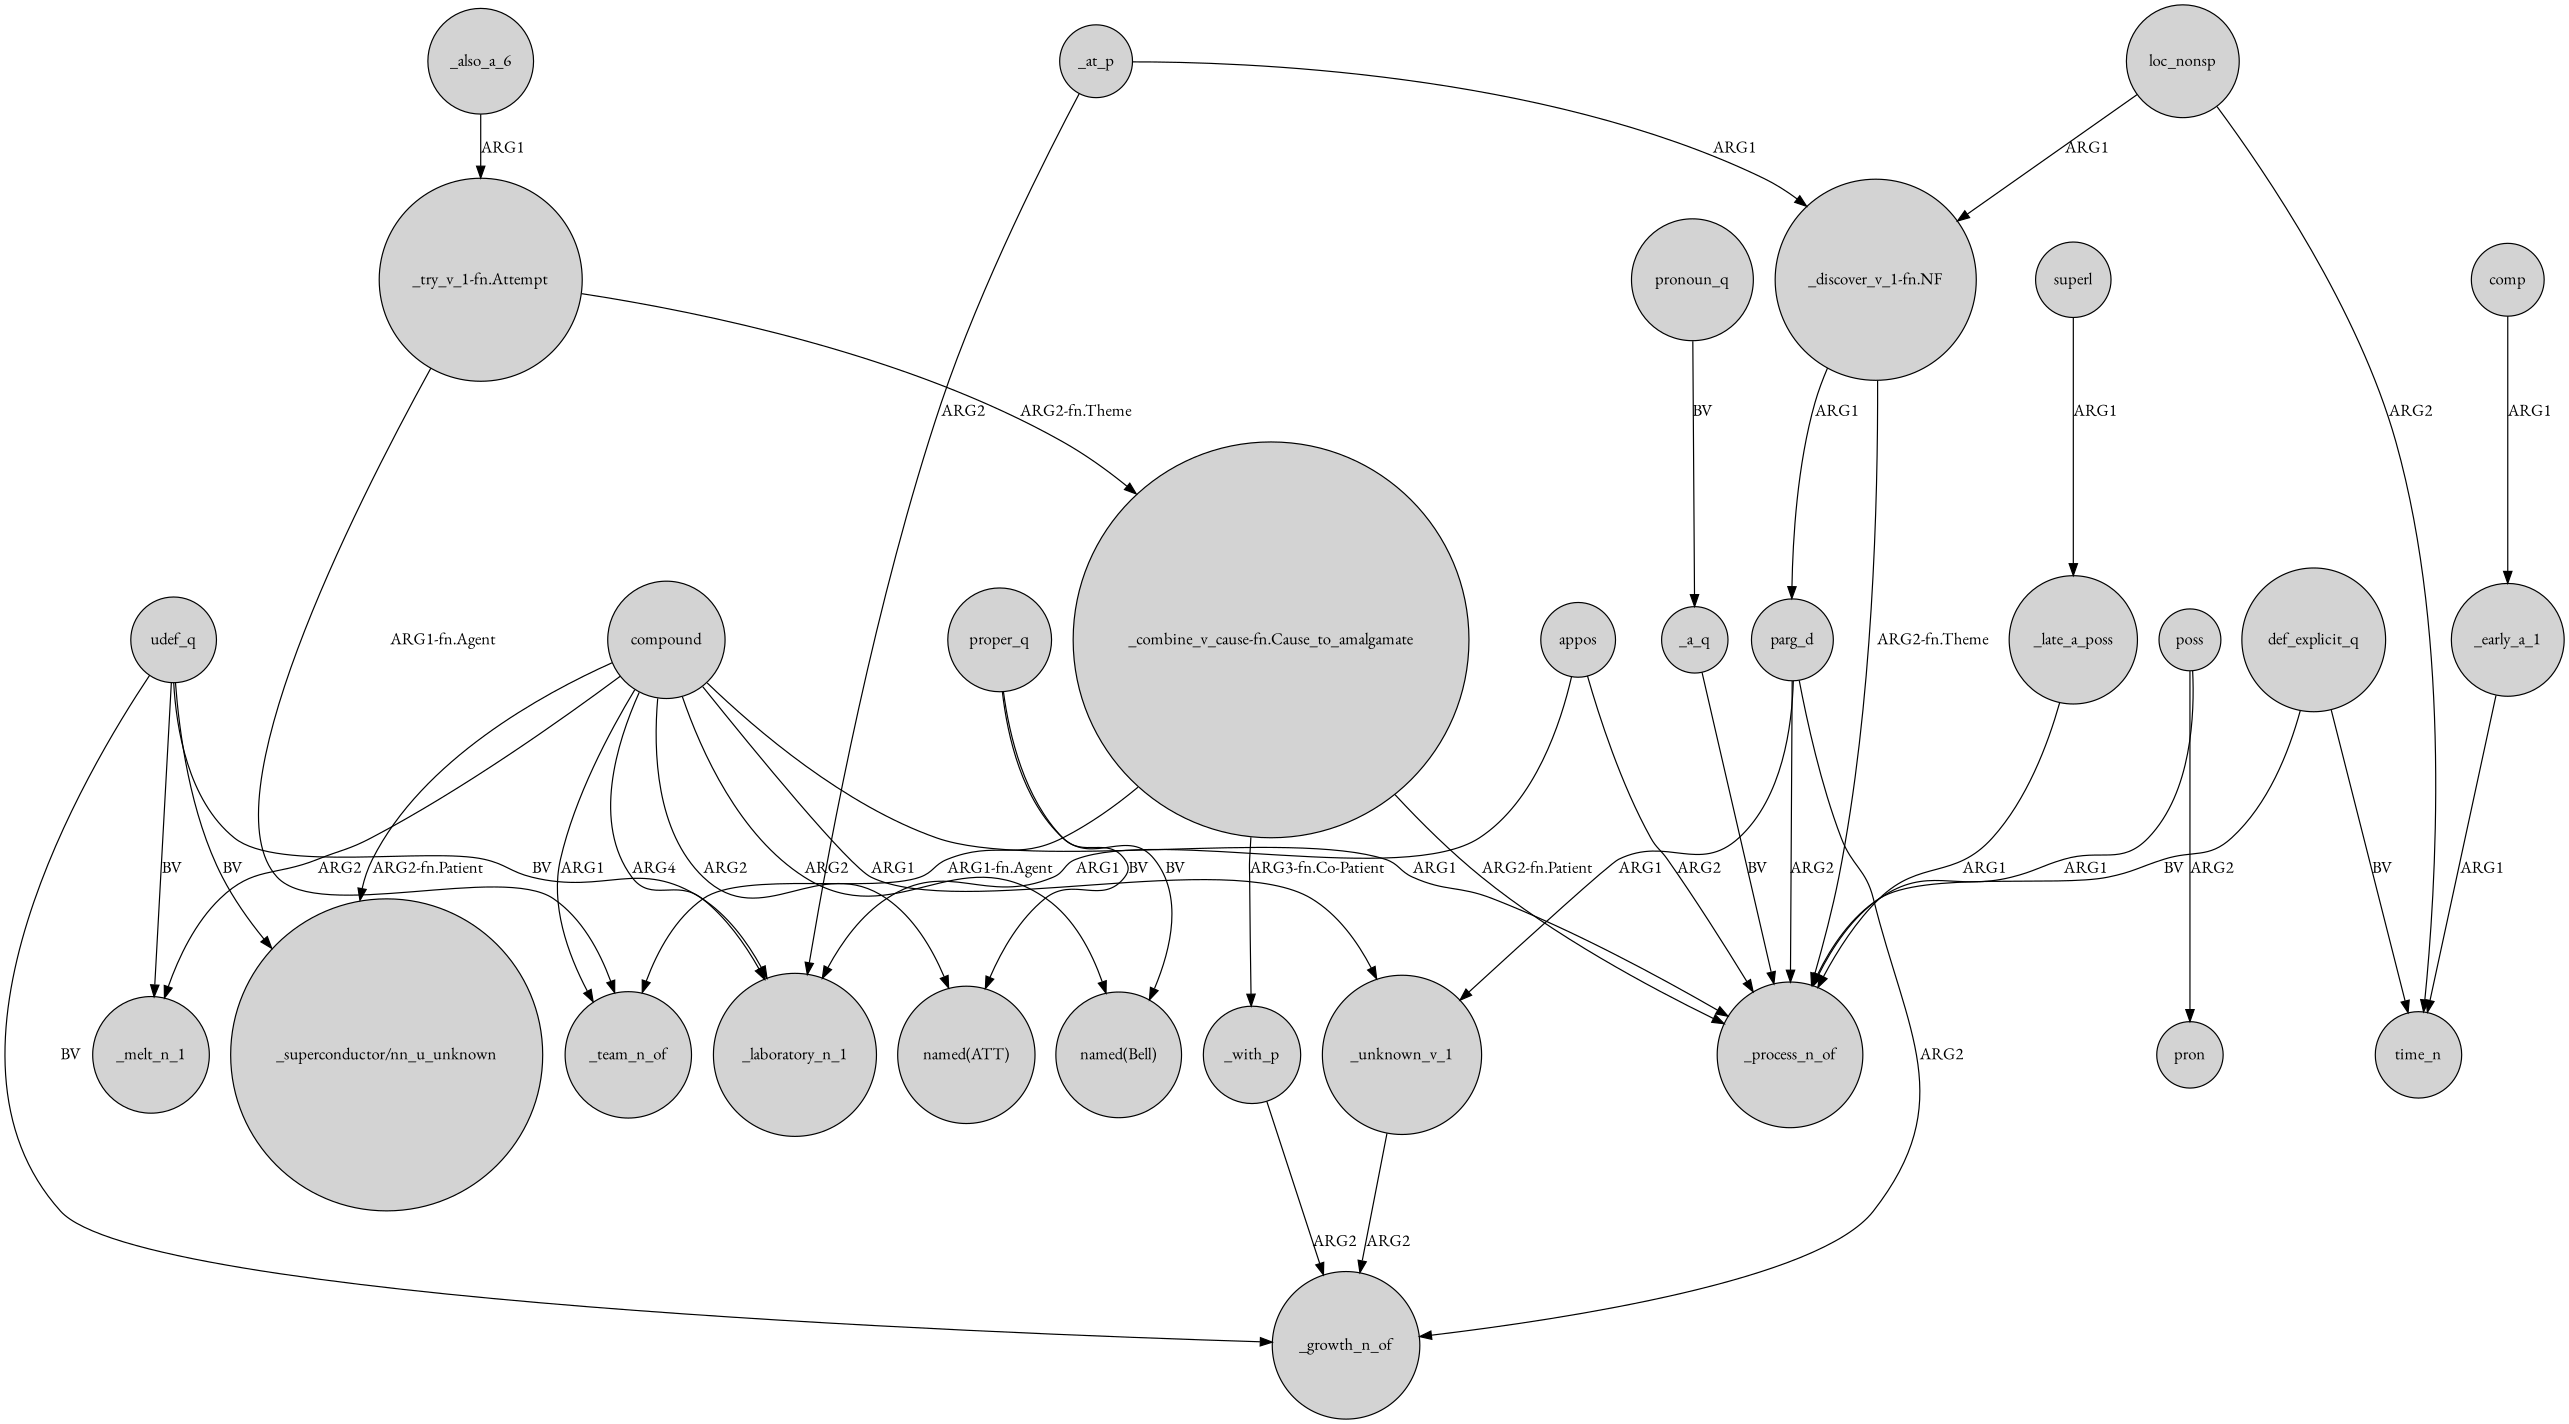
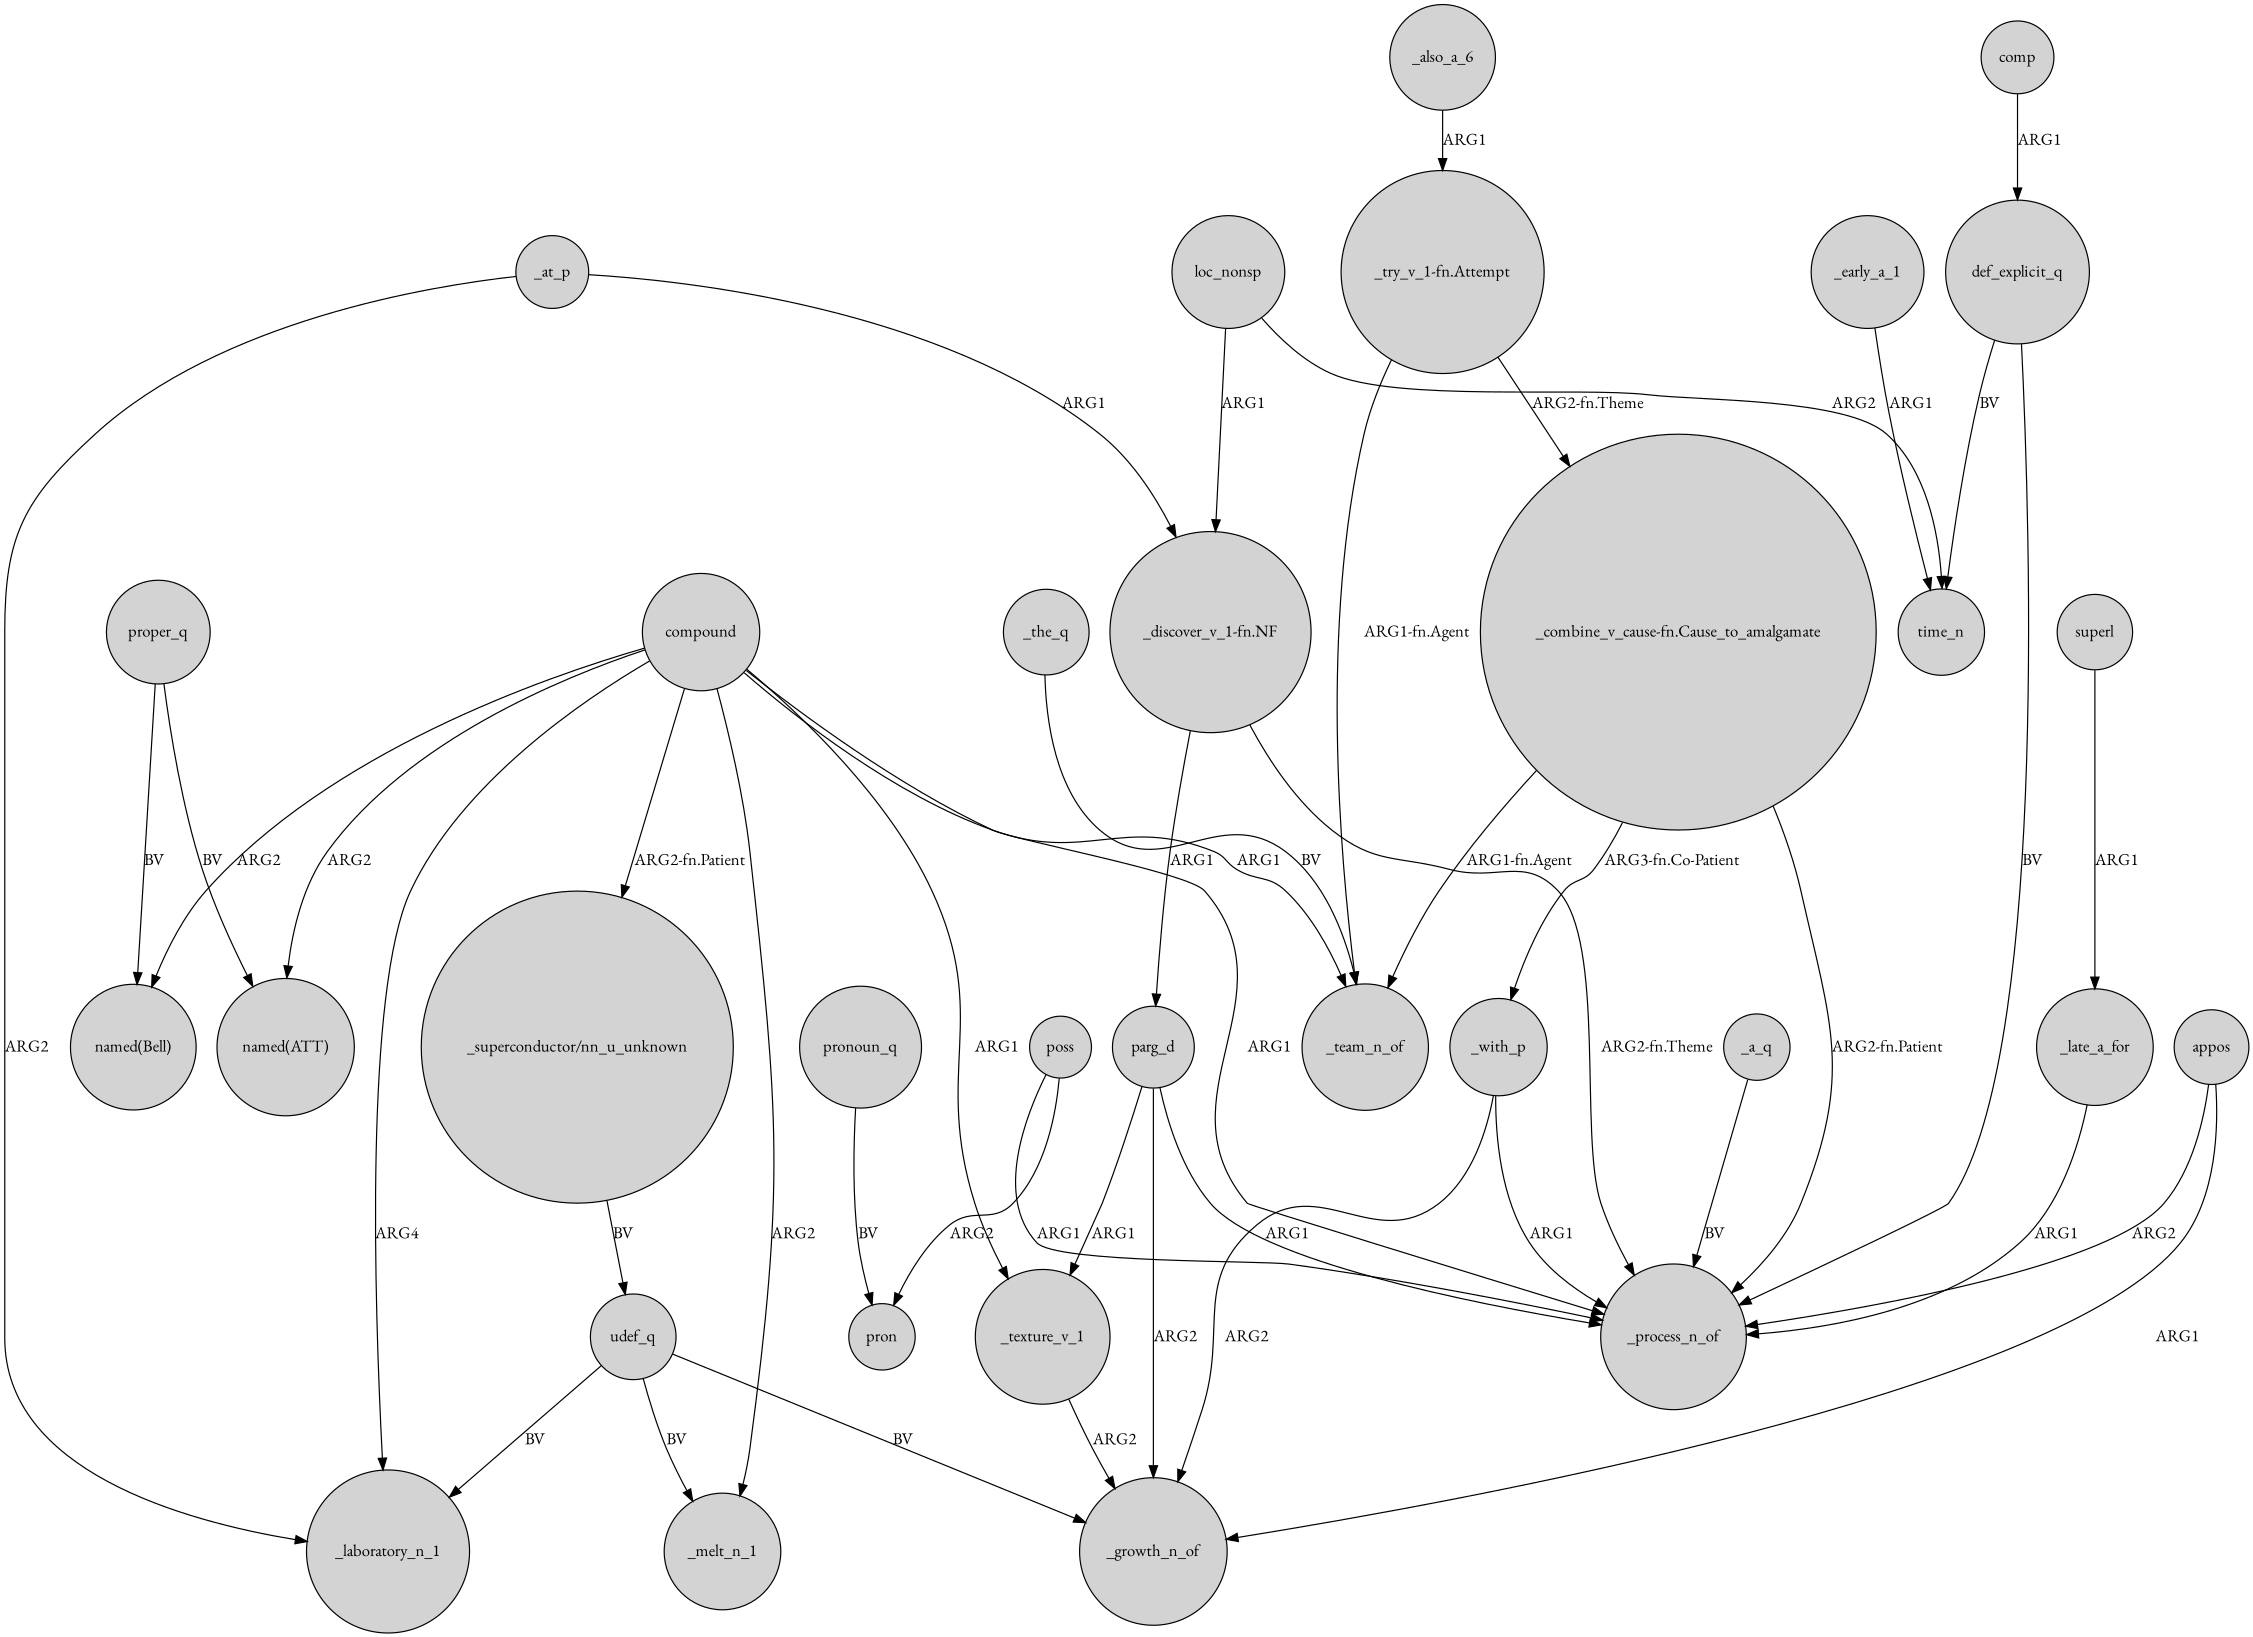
edge "comp" -> "_early_a_1": now "comp" -> "def_explicit_q"
edge "pronoun_q" -> "_a_q": now "pronoun_q" -> "pron"
node "_the_q": added
node "_late_a_poss": label "_late_a_poss" -> "_late_a_for"
edge "udef_q" -> "_superconductor/nn_u_unknown": reversed
edge "appos" -> "_laboratory_n_1": now "appos" -> "_growth_n_of"
edge "parg_d" -> "_process_n_of": label "ARG2" -> "ARG1"
node "_unknown_v_1": label "_unknown_v_1" -> "_texture_v_1"
edge "_with_p" -> "_process_n_of": added, label "ARG1"
